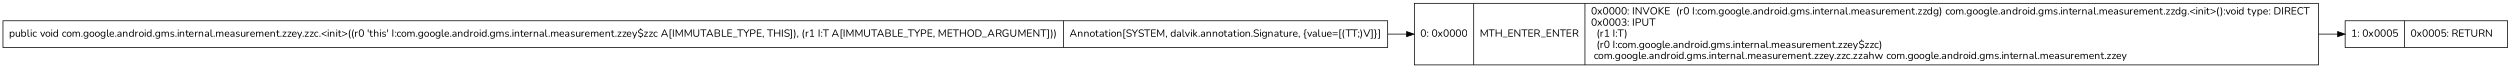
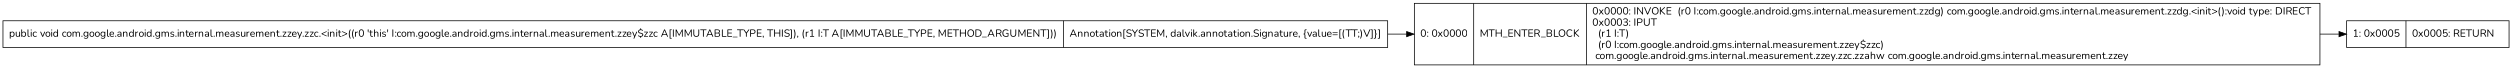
node "0: 0x0000": text "MTH_ENTER_ENTER" -> "MTH_ENTER_BLOCK"
